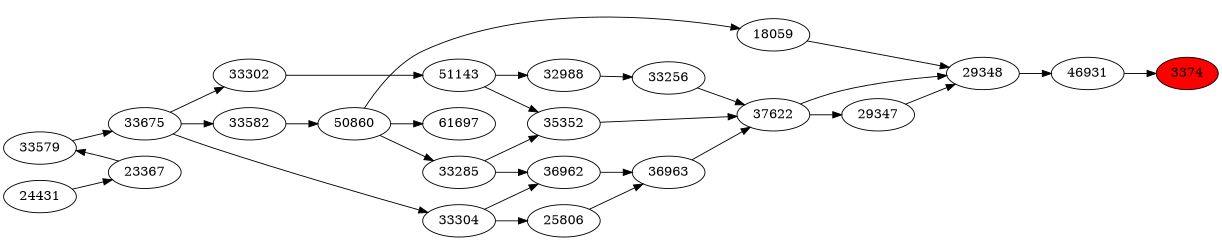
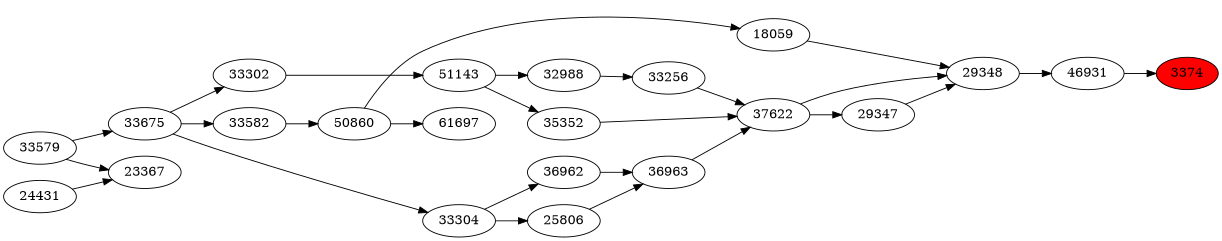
edge "23367" -> "33579": reversed
node "33285": removed
